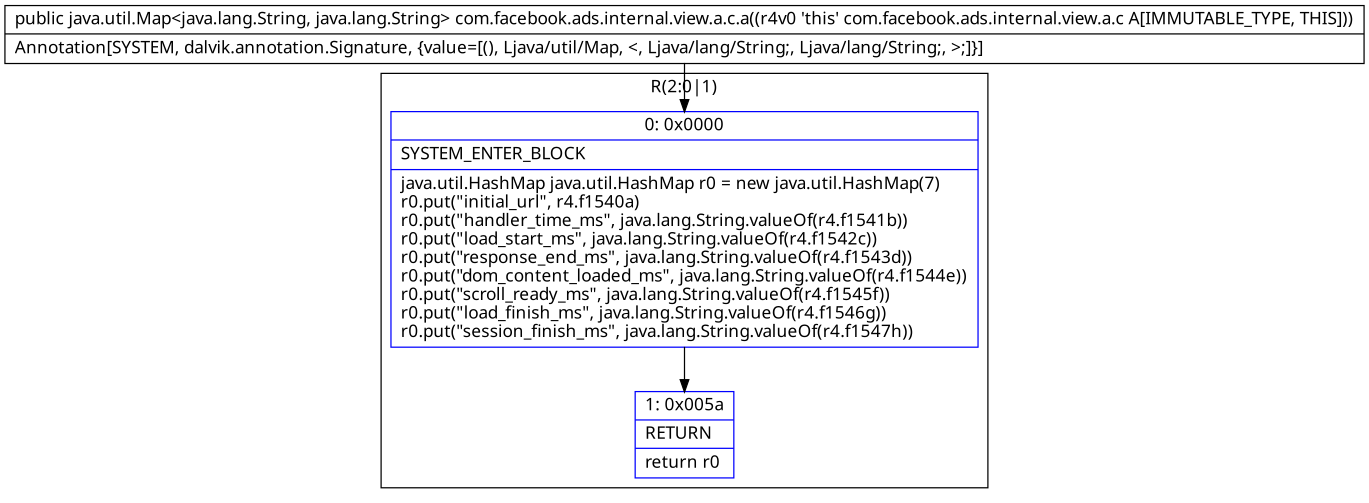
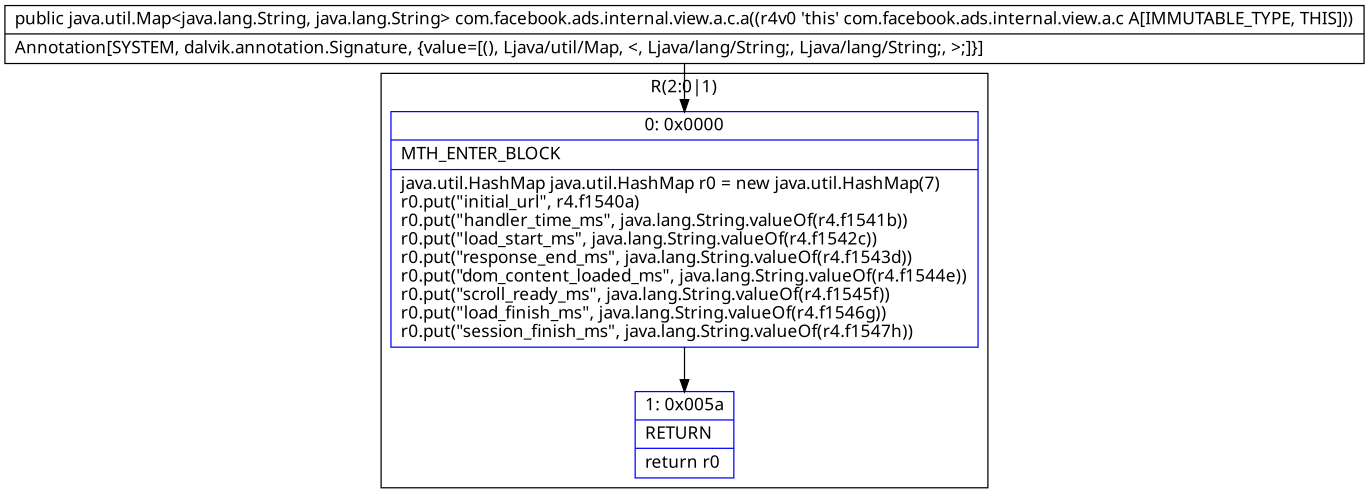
node "0: 0x0000": text "SYSTEM_ENTER_BLOCK" -> "MTH_ENTER_BLOCK"
